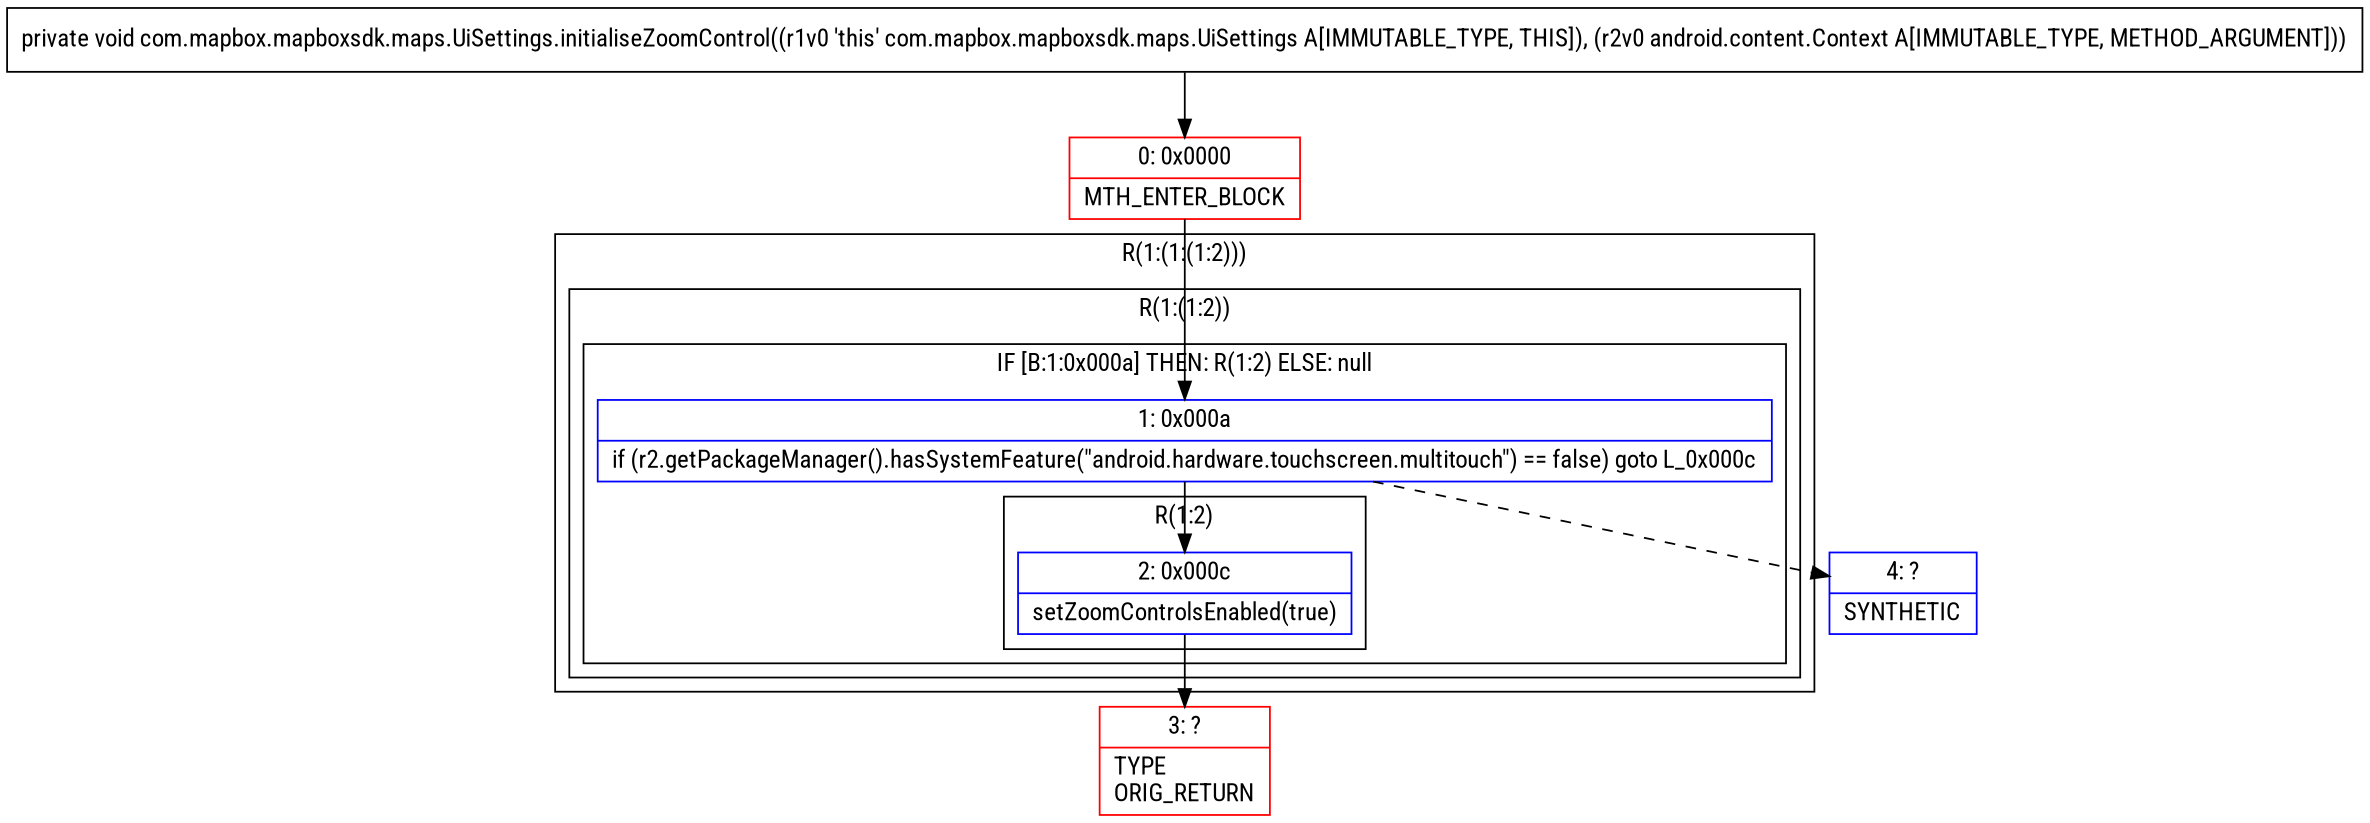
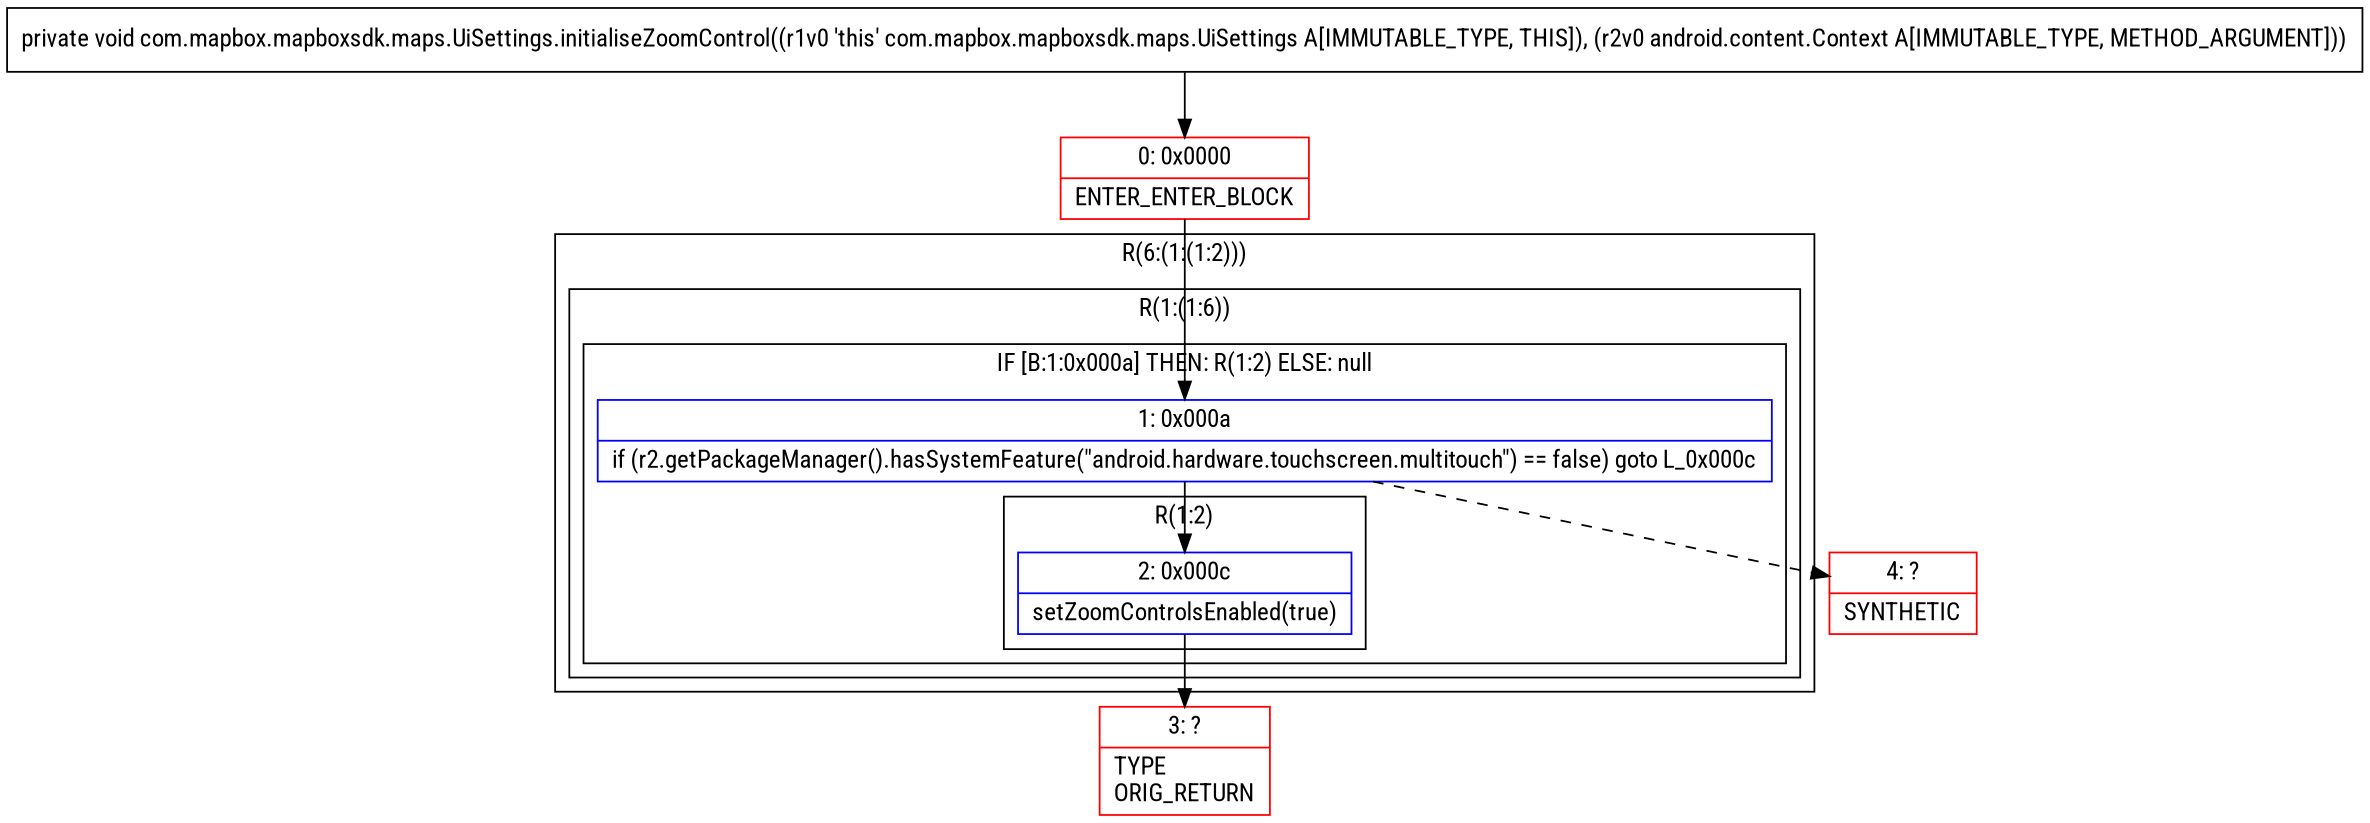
node "0: 0x0000": text "MTH_ENTER_BLOCK" -> "ENTER_ENTER_BLOCK"
cluster "R(1:(1:(1:2)))": label "R(1:(1:(1:2)))" -> "R(6:(1:(1:2)))"
cluster "R(1:(1:2))": label "R(1:(1:2))" -> "R(1:(1:6))"
node "4: ?": color blue -> red
